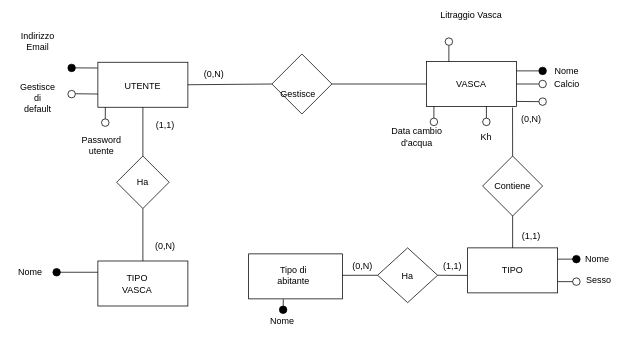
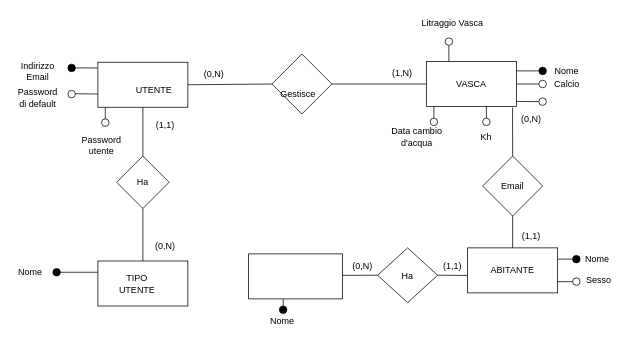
node "Litraggio Vasca": moved (471, 15) -> (453, 23)
node "Indirizzo Email": moved (38, 42) -> (38, 72)
node "(1,N)": added
node "UTENTE": moved (143, 87) -> (154, 90)
node "Gestisce di default": label "Gestisce di default" -> "Password di default"
node "Contiene": label "Contiene" -> "Email"
node "TIPO": label "TIPO" -> "ABITANTE"
node "Tipo di abitante": removed
node "TIPO VASCA": label "TIPO VASCA" -> "TIPO UTENTE"
